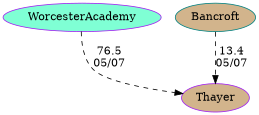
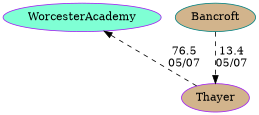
edge "WorcesterAcademy" -> "Thayer": reversed
